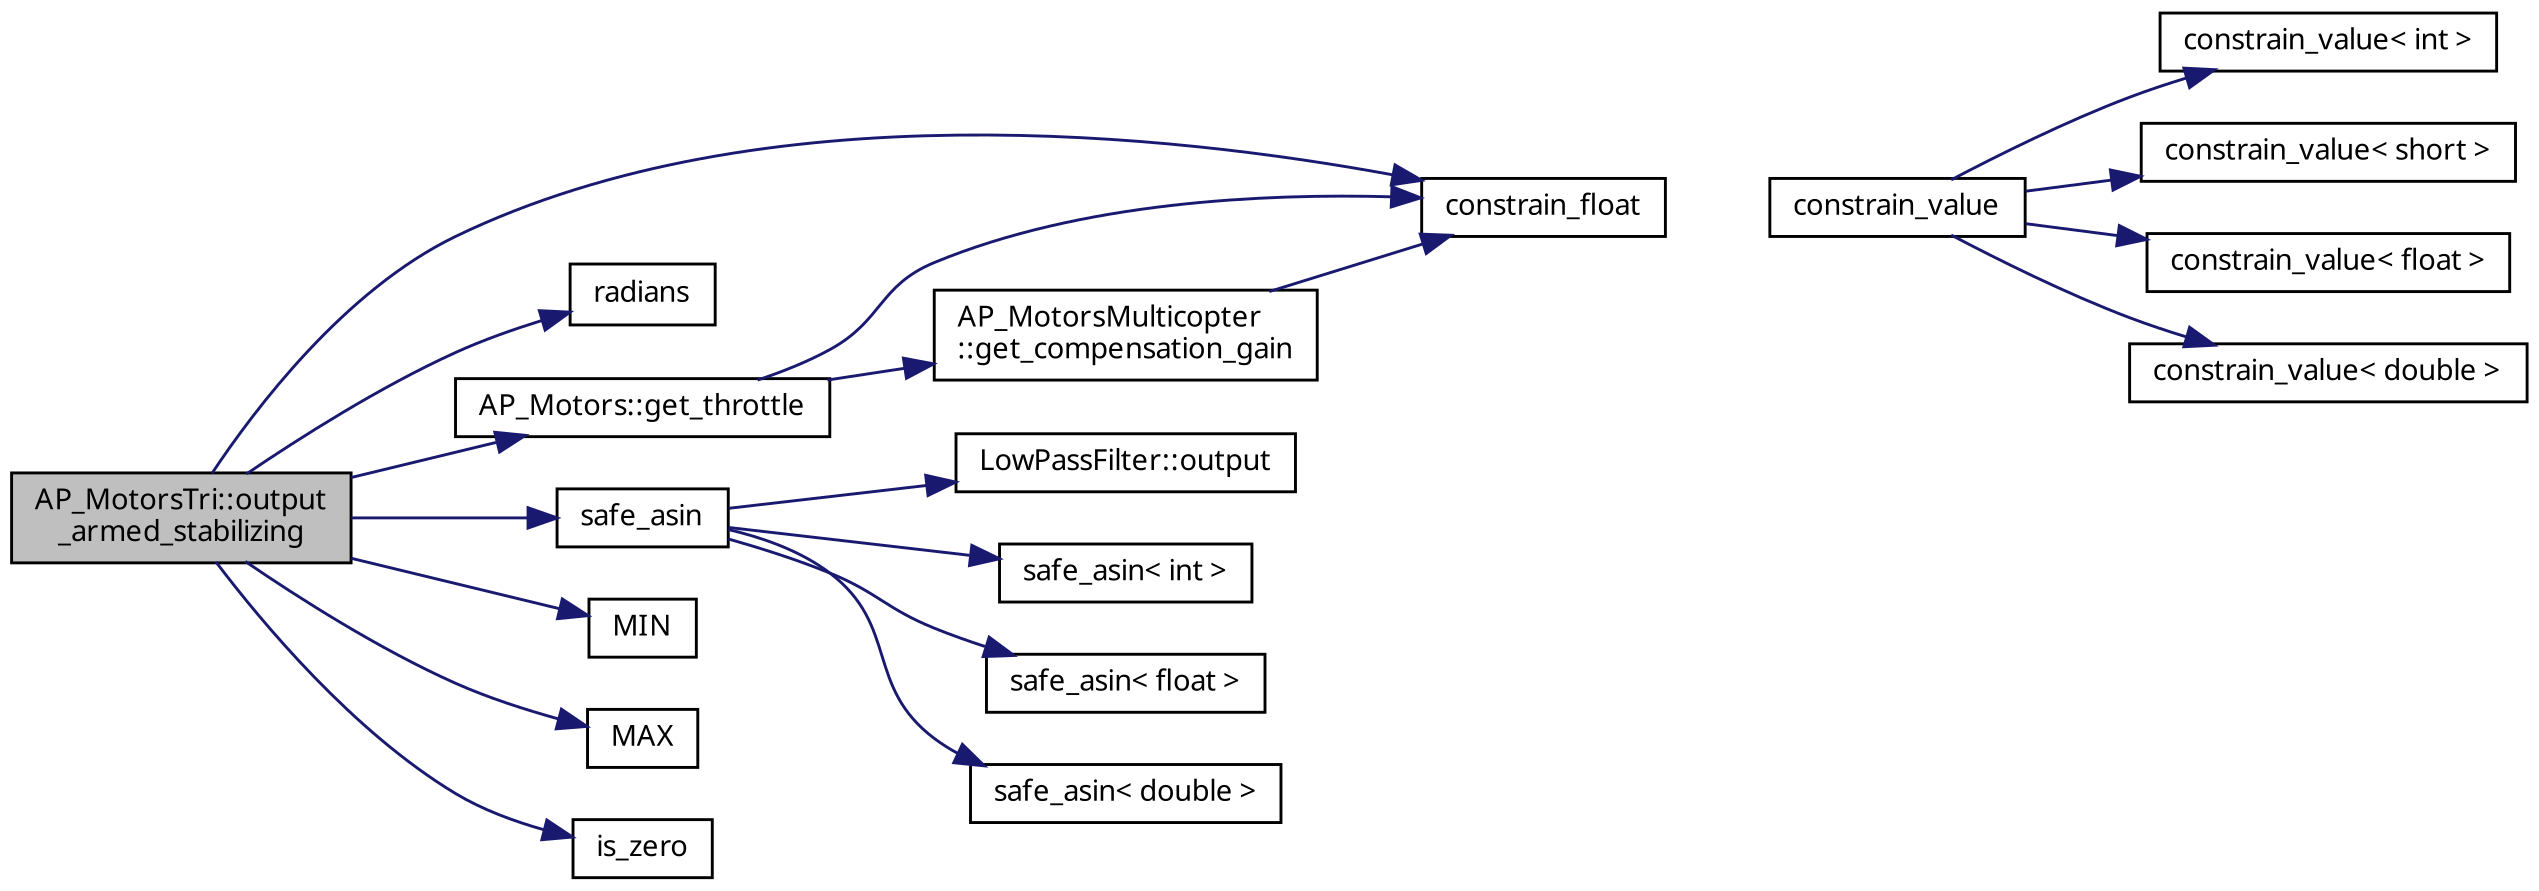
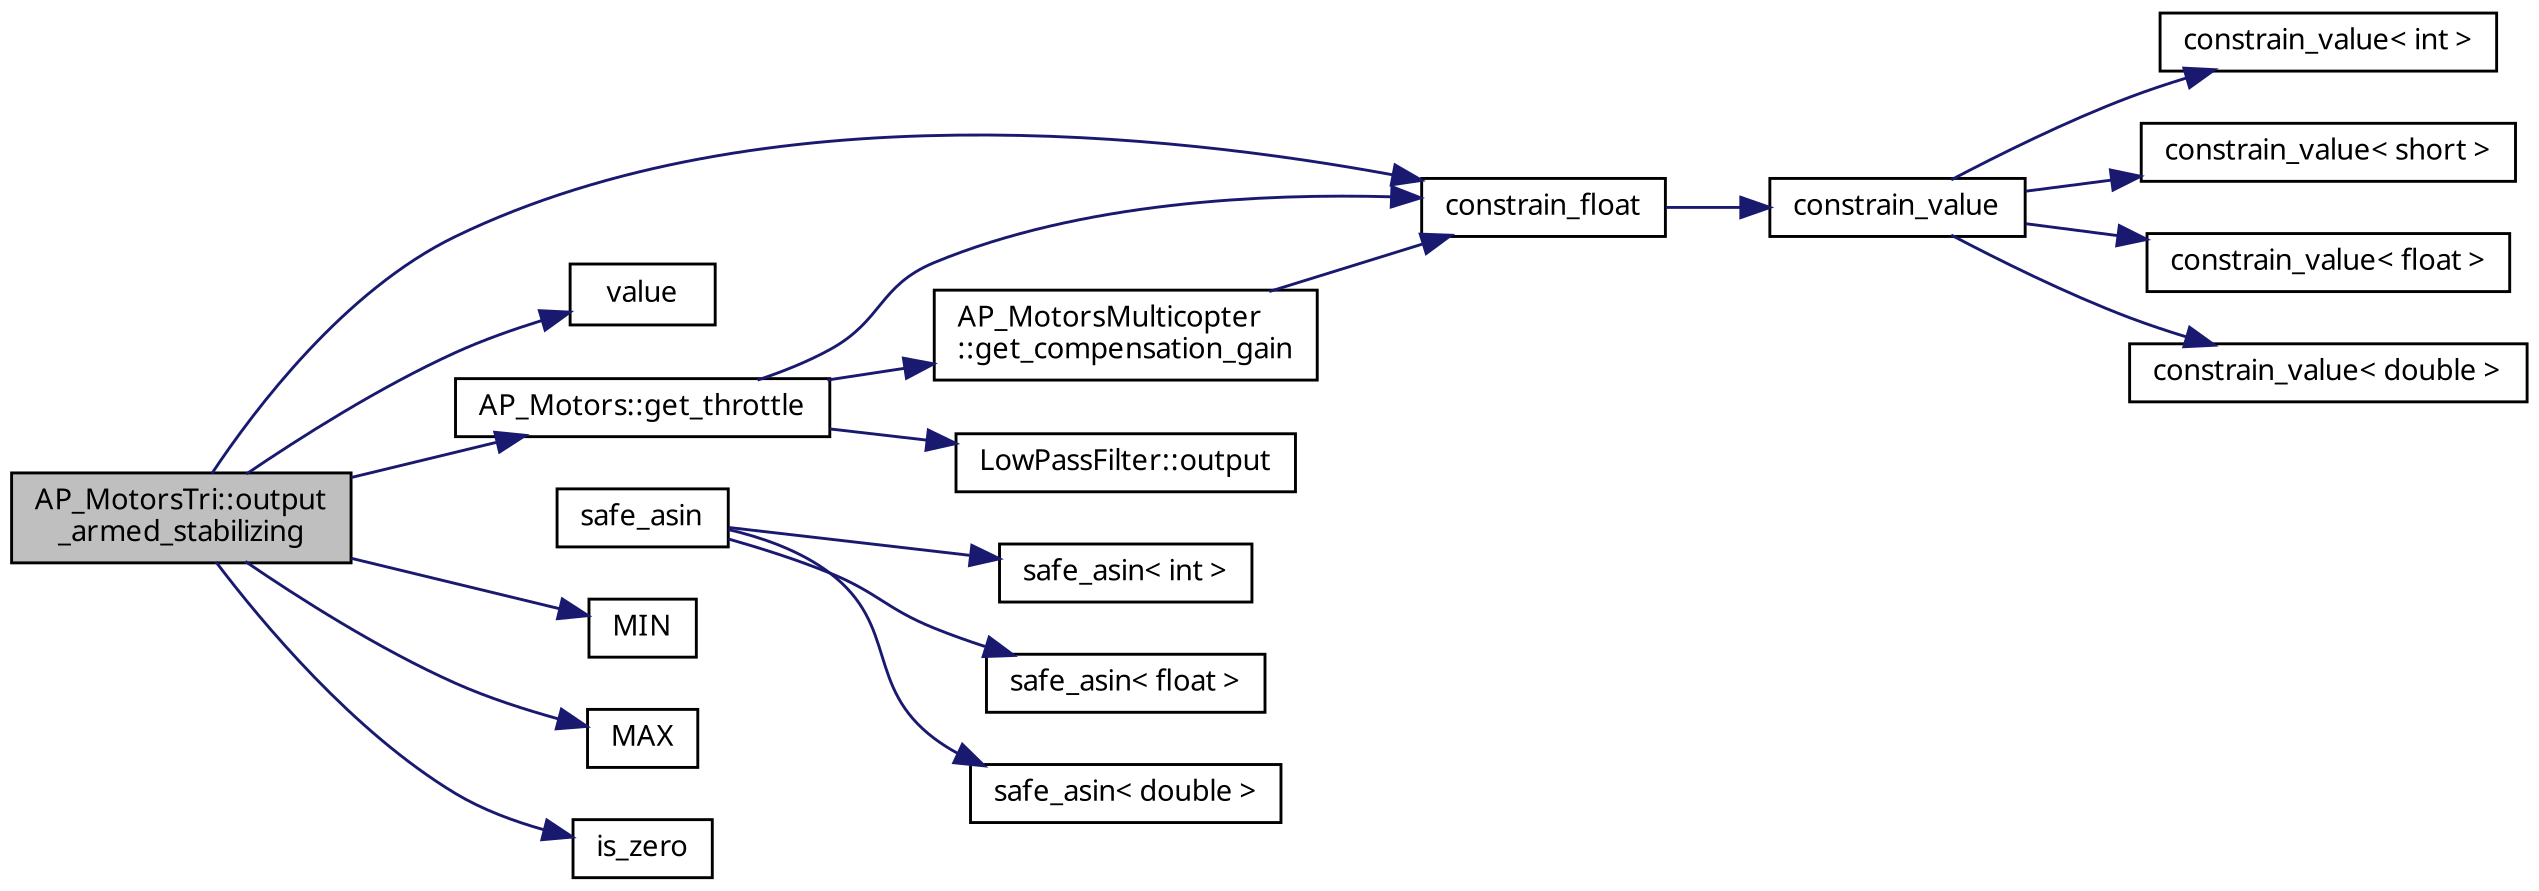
edge "constrain_float" -> "constrain_value": added
node "radians": label "radians" -> "value"
edge "safe_asin" -> "LowPassFilter::output": now "AP_Motors::get_throttle" -> "LowPassFilter::output"
edge "AP_MotorsTri::output _armed_stabilizing" -> "safe_asin": removed
